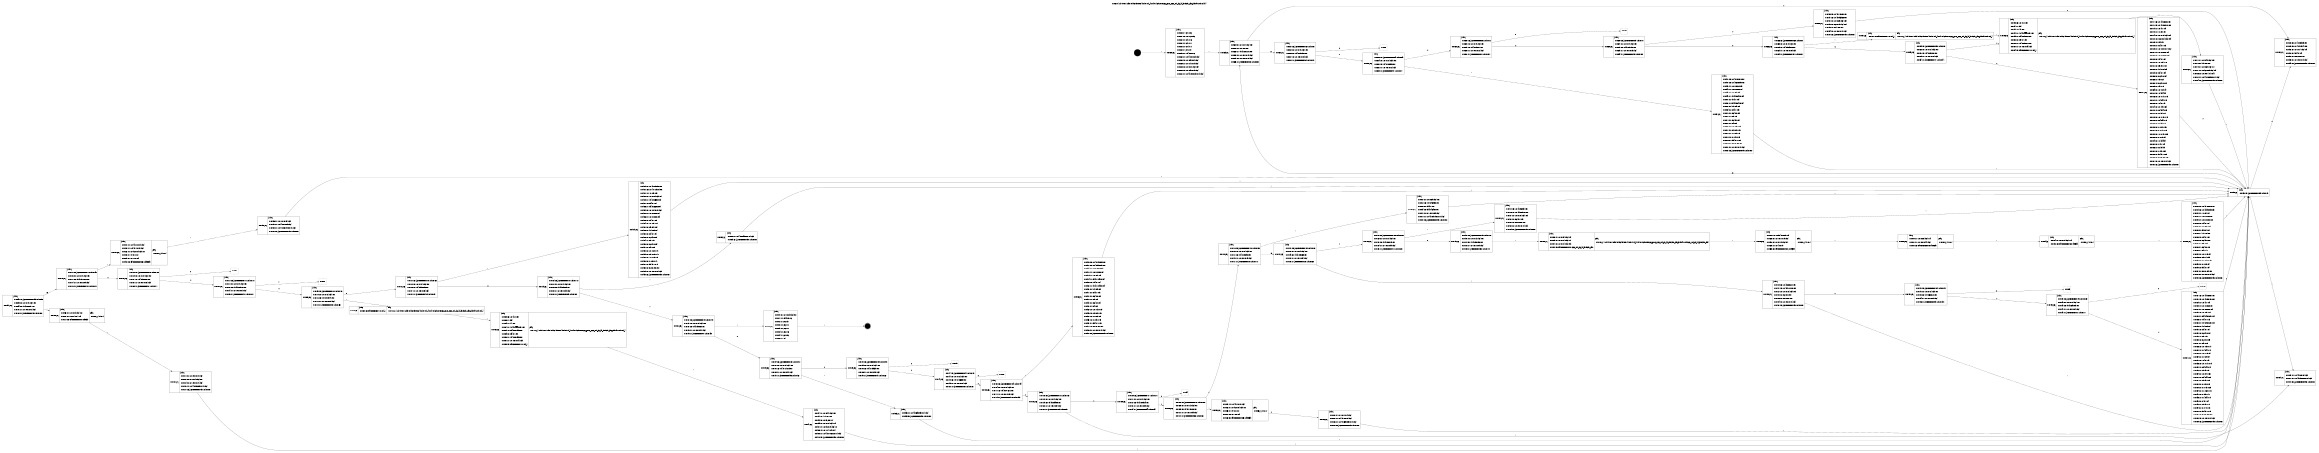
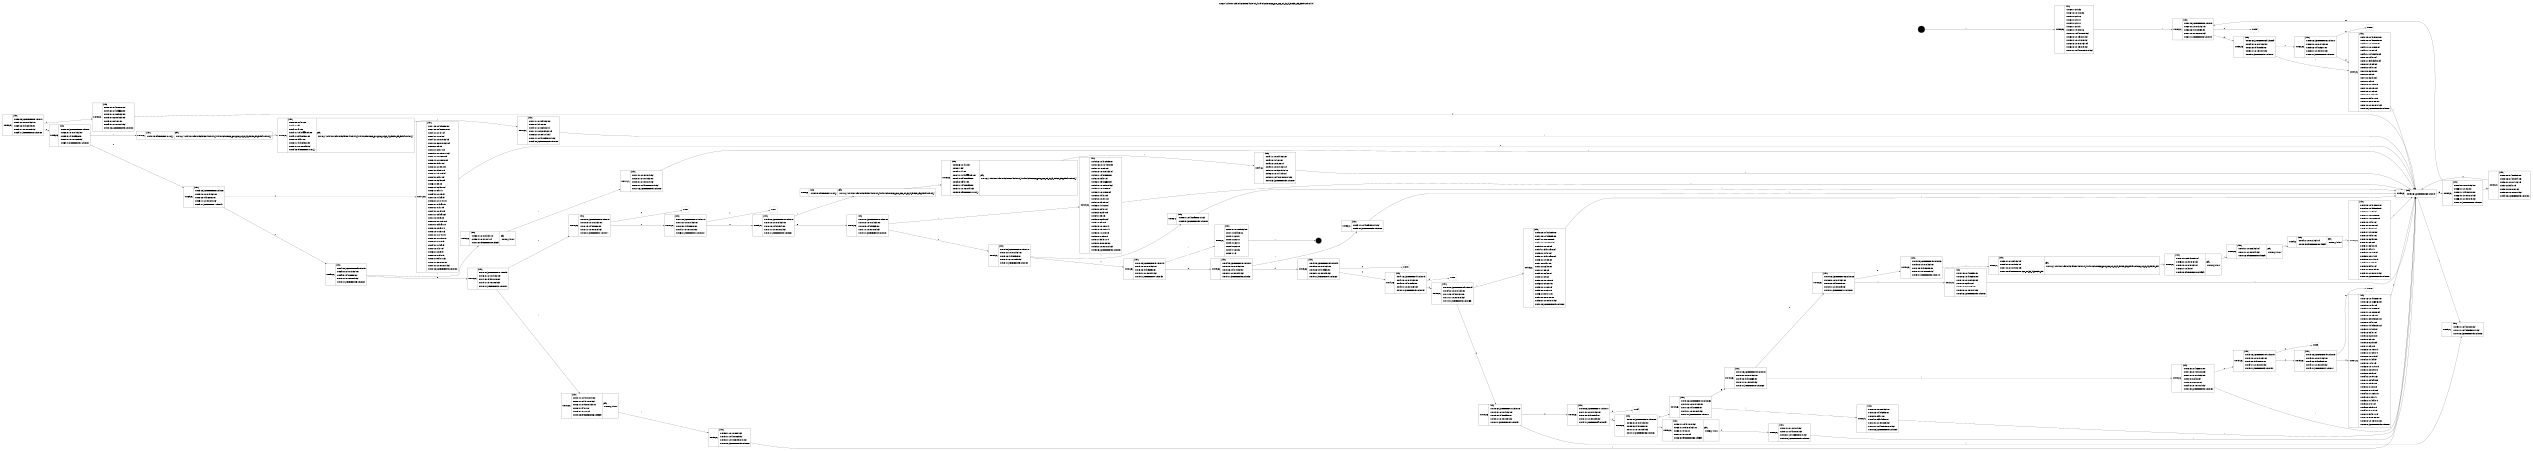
edge "0x401593 [25]" -> "0x4015ac [25]": now "0x401593 [25]" -> "0x401be1 [88]"
edge "0x4015de [25]" -> "0x4018ec [40]": now "0x4015de [25]" -> "0x4015f7 [25]"
edge "0x401520 [45]" -> "0x40154d [23]": now "0x401520 [45]" -> "0x401564 [22]"
edge "0x401eb3 [5]" -> "0x401aa9 [27]": reversed
